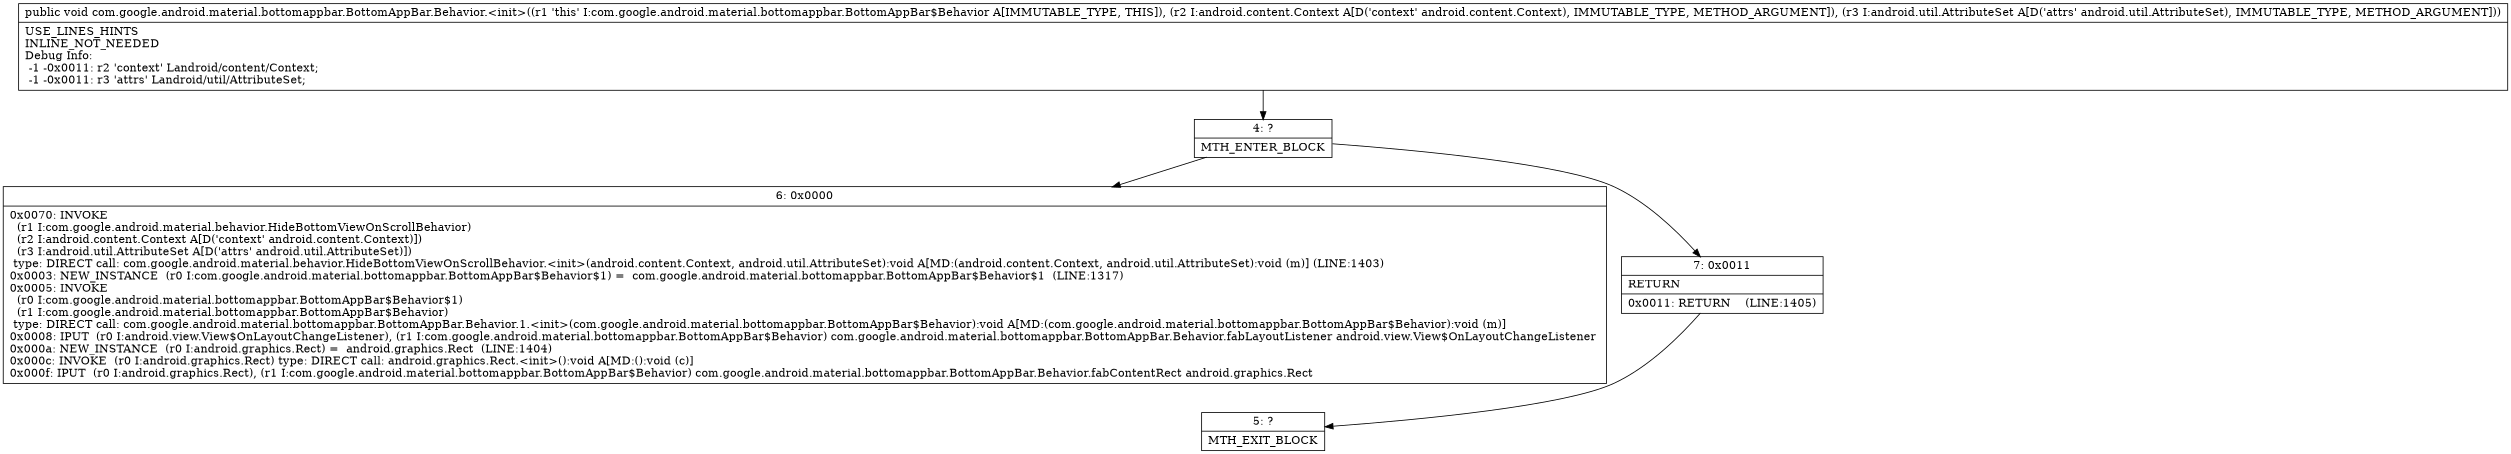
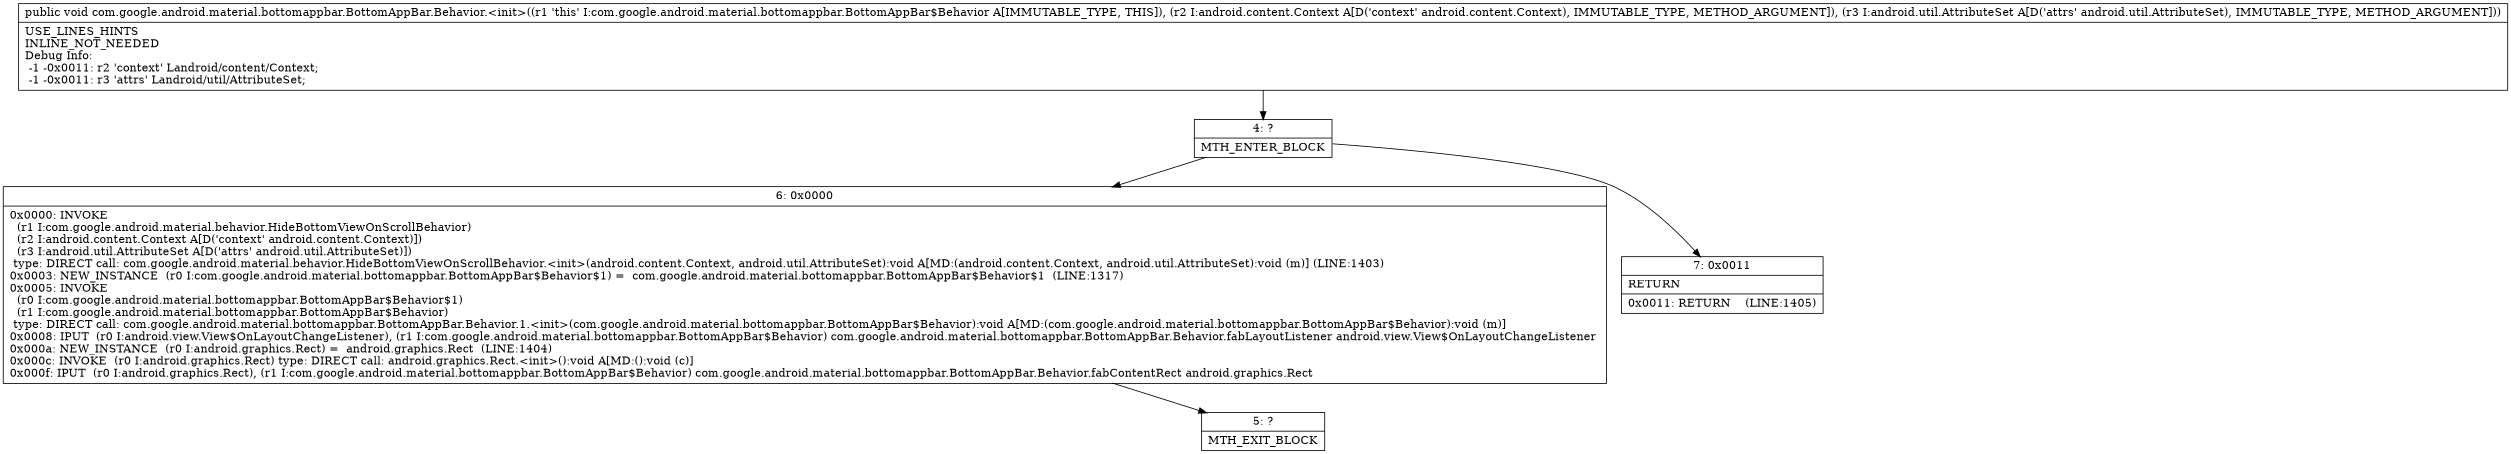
node "6: 0x0000": text "0x0070: INVOKE" -> "0x0000: INVOKE"
edge "7: 0x0011" -> "5: ?": now "6: 0x0000" -> "5: ?"
